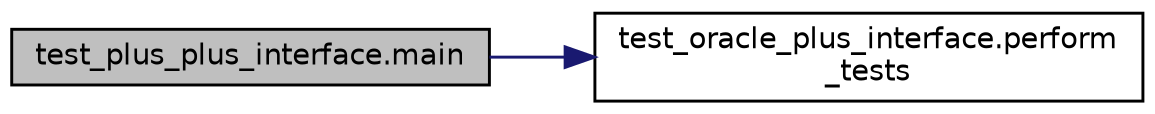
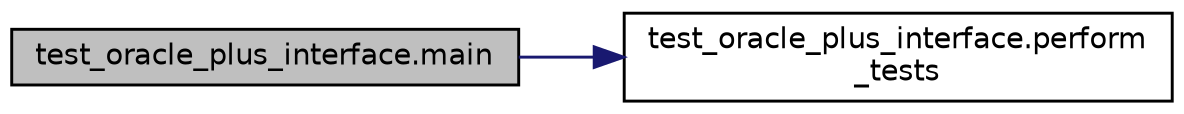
node "test_plus_plus_interface.main": label "test_plus_plus_interface.main" -> "test_oracle_plus_interface.main"
